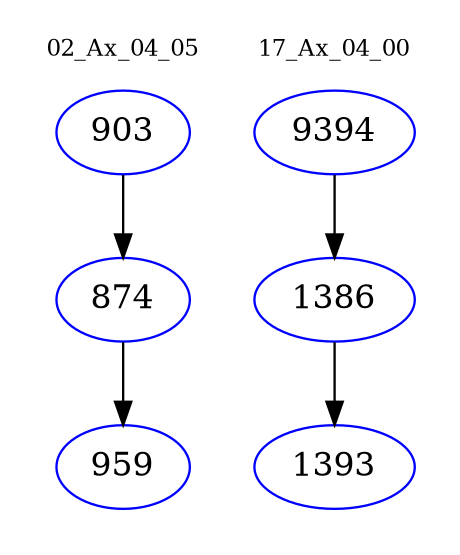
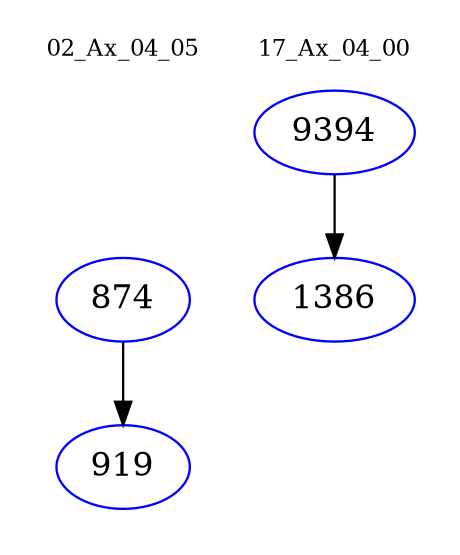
node "903": removed
node "959": label "959" -> "919"
node "1393": removed
